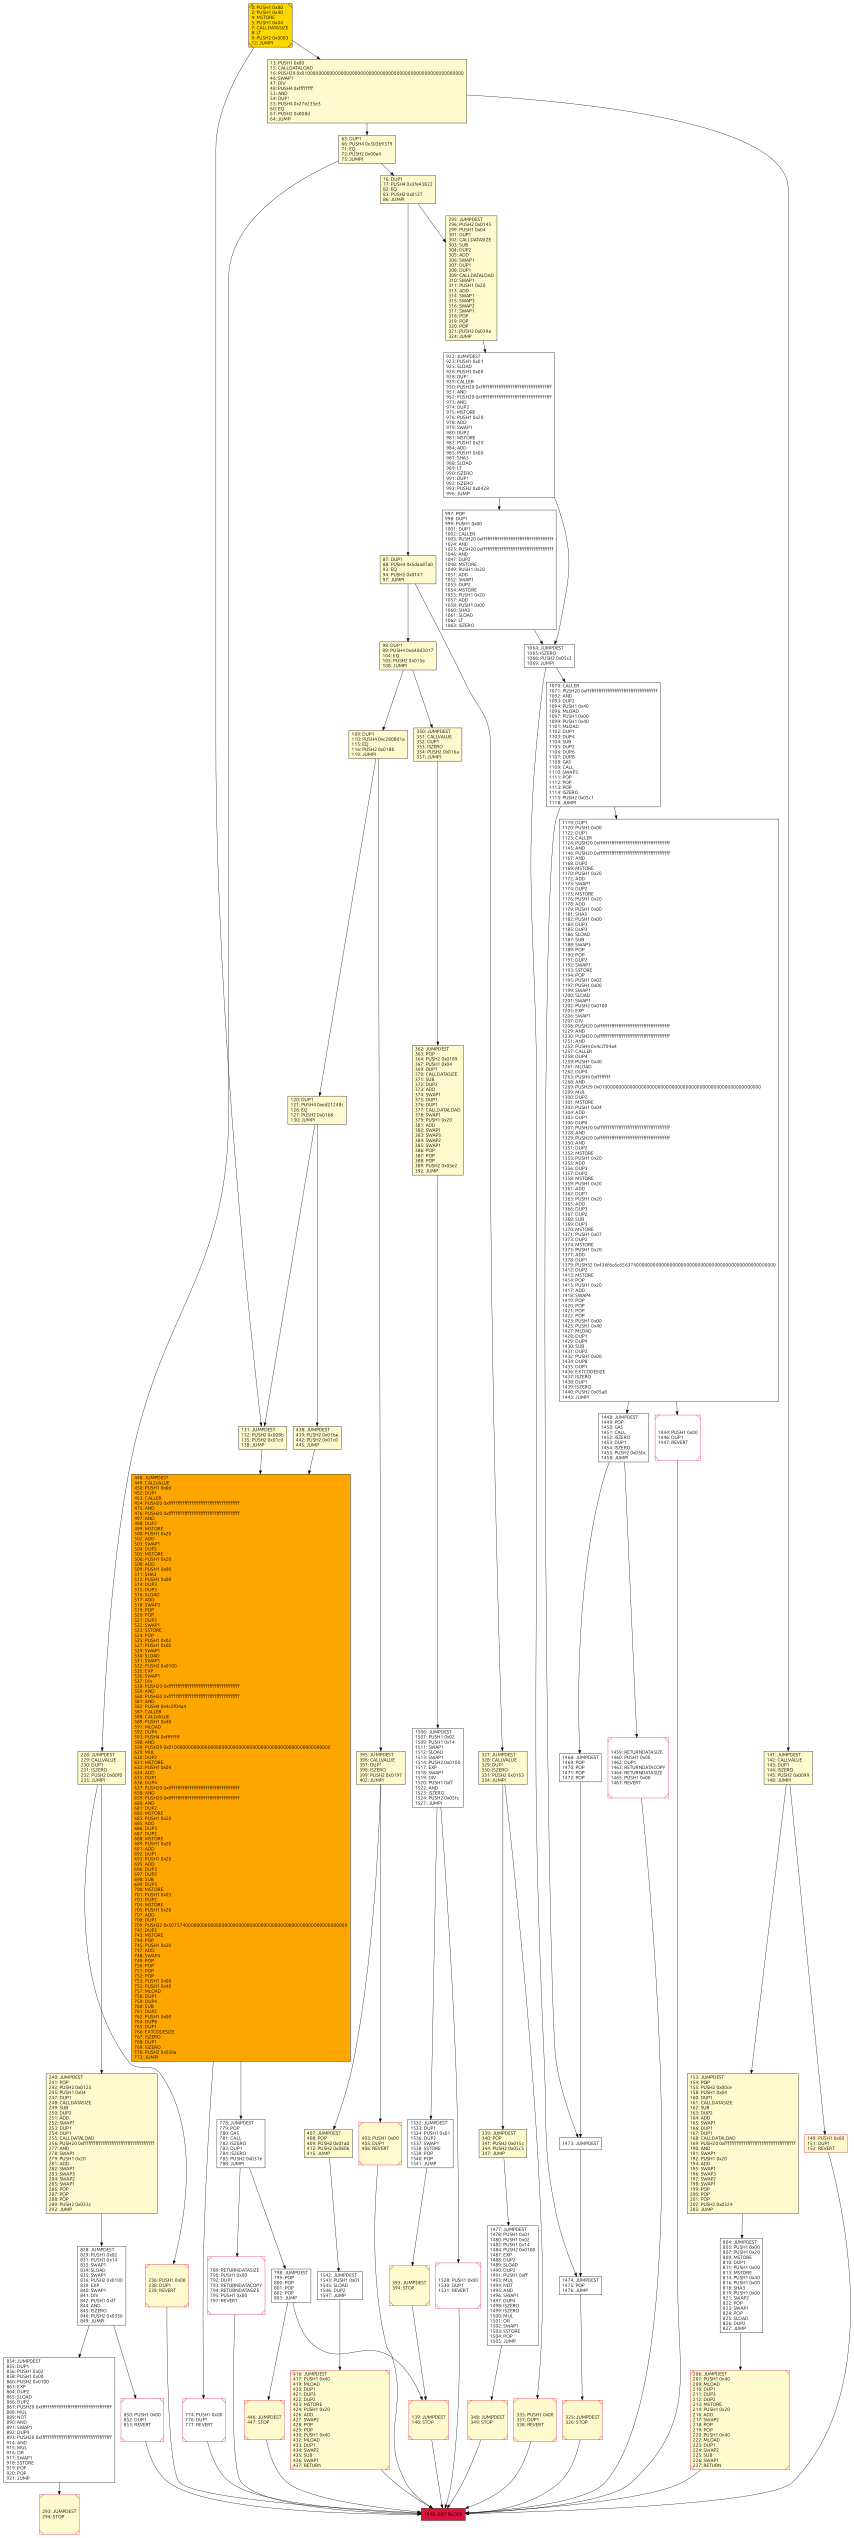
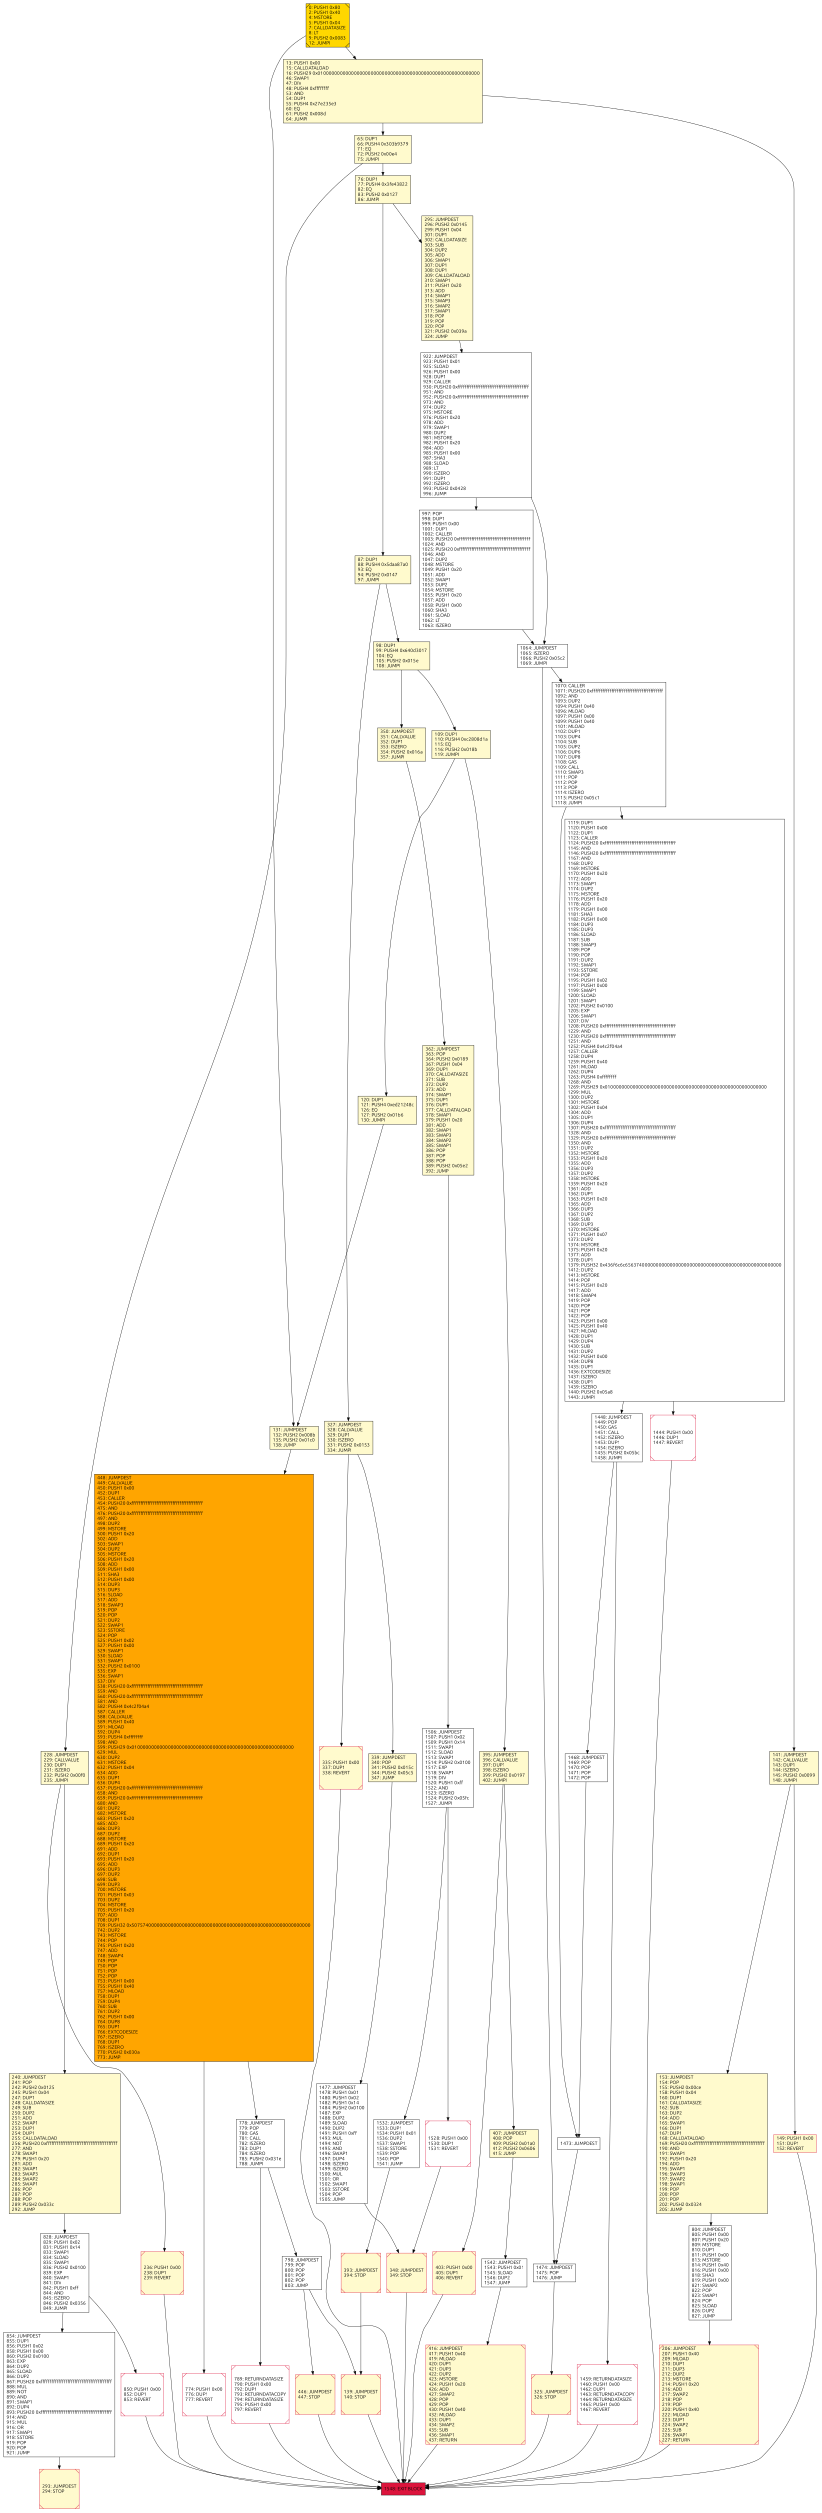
node "438: JUMPDEST 439: PUSH2 0x01be 442: PUSH2 0x01c0 445: JUMP": removed
edge "1528: PUSH1 0x00 1530: DUP1 1531: REVERT" -> "1548: EXIT BLOCK": now "1528: PUSH1 0x00 1530: DUP1 1531: REVERT" -> "348: JUMPDEST 349: STOP"
